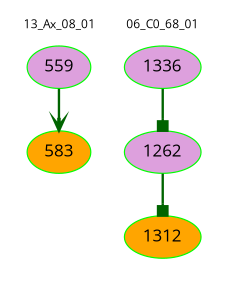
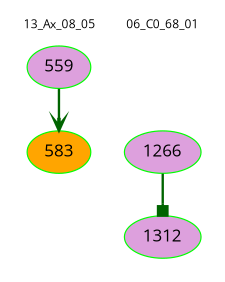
cluster "13_Ax_08_01": label "13_Ax_08_01" -> "13_Ax_08_05"
node "1336": removed
node "1262": label "1262" -> "1266"
node "1312": fillcolor orange -> plum
